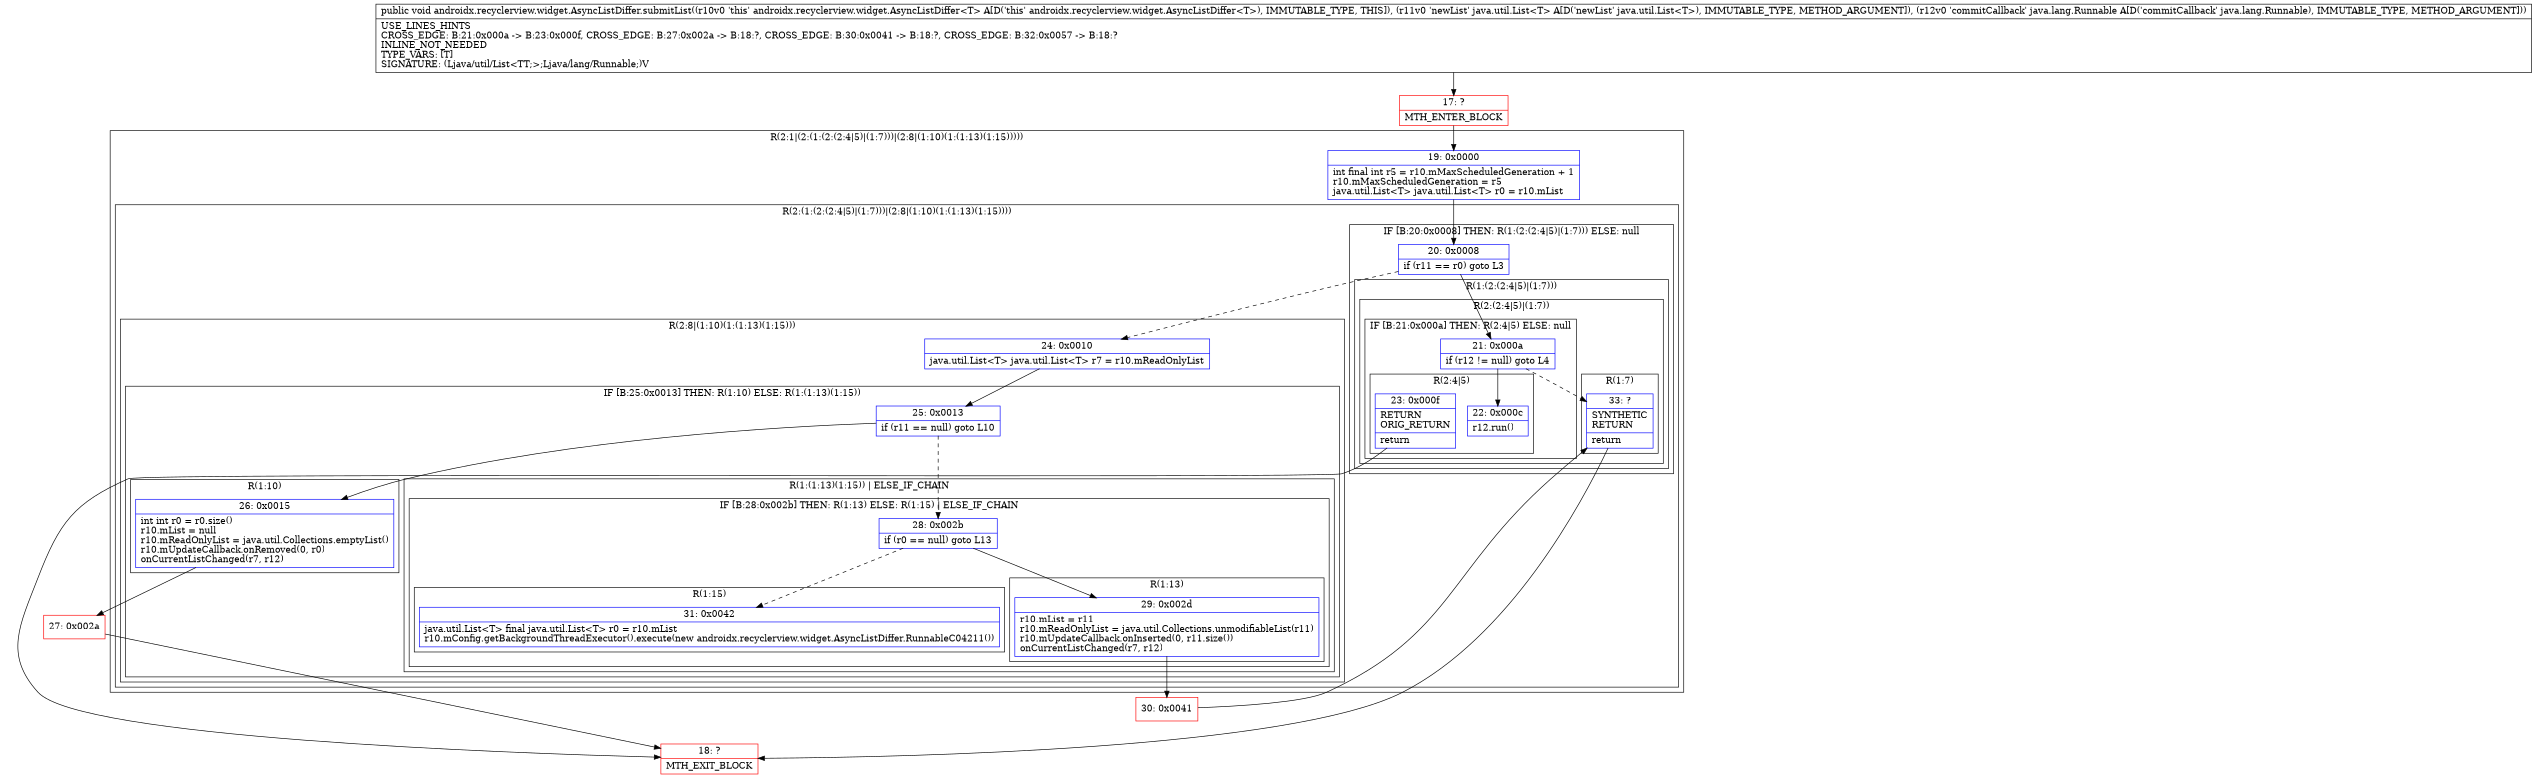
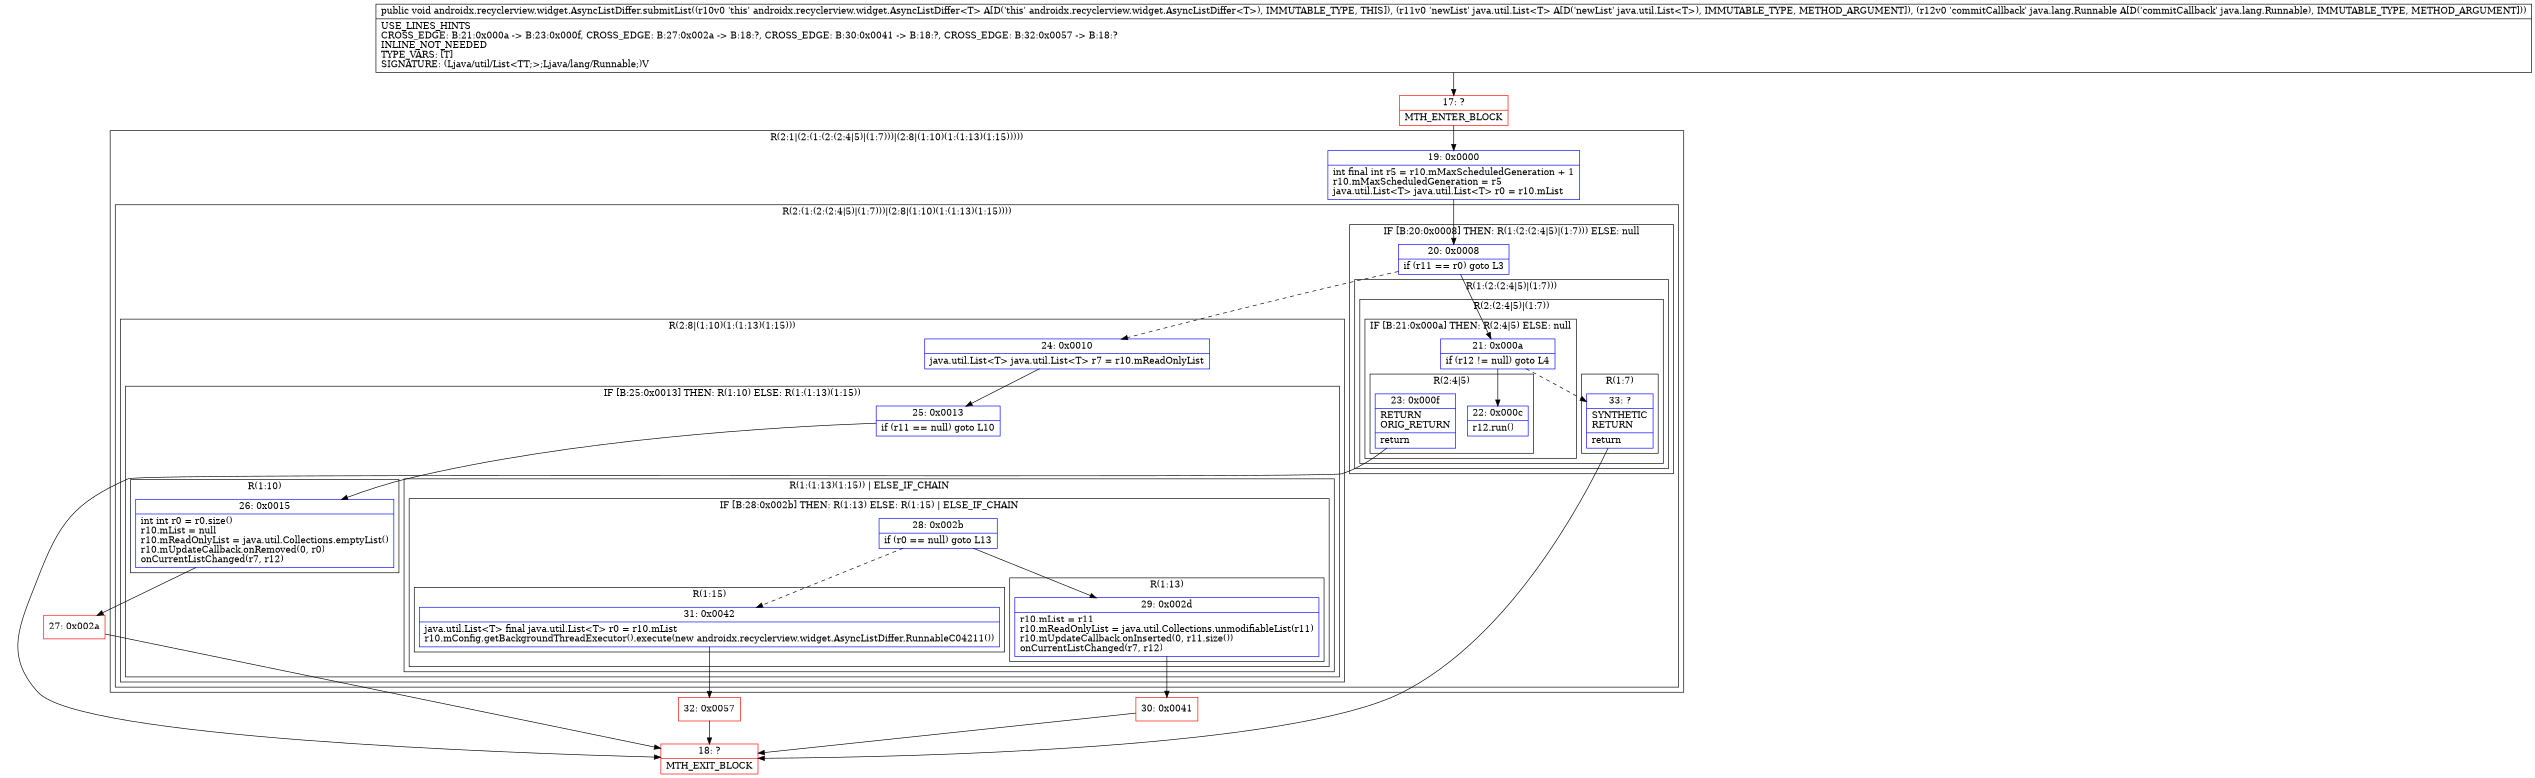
edge "25: 0x0013" -> "28: 0x002b": removed
edge "30: 0x0041" -> "33: ?": now "30: 0x0041" -> "18: ?"
node "32: 0x0057": added
